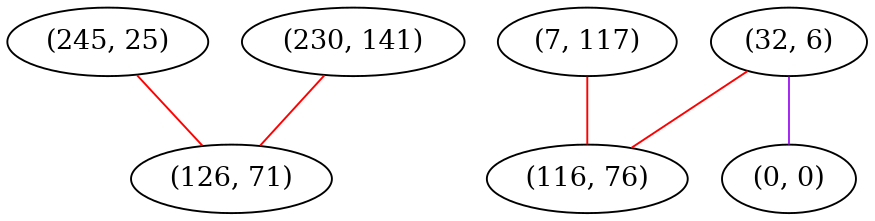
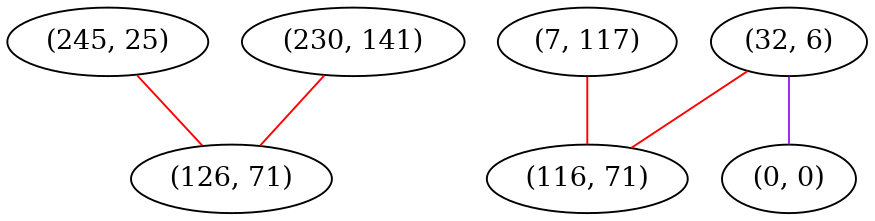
node "(116, 76)": label "(116, 76)" -> "(116, 71)"
